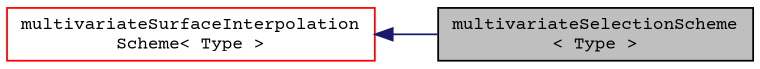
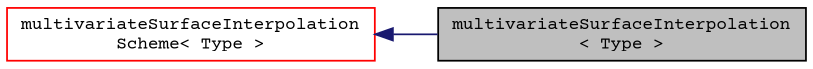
node "multivariateSelectionScheme < Type >": label "multivariateSelectionScheme < Type >" -> "multivariateSurfaceInterpolation < Type >"
